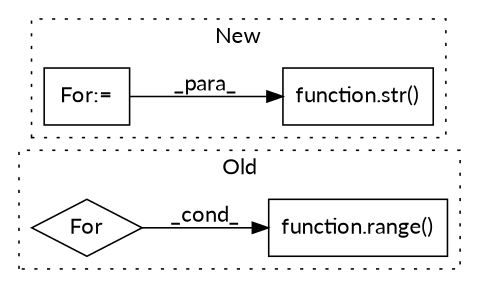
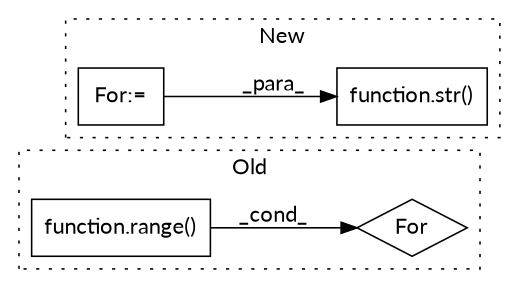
edge "For" -> "function.range()": reversed
